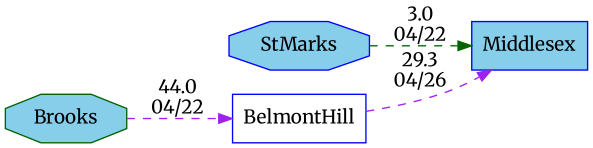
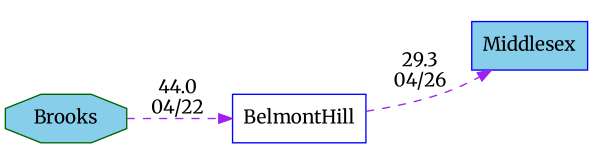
node "StMarks": removed
